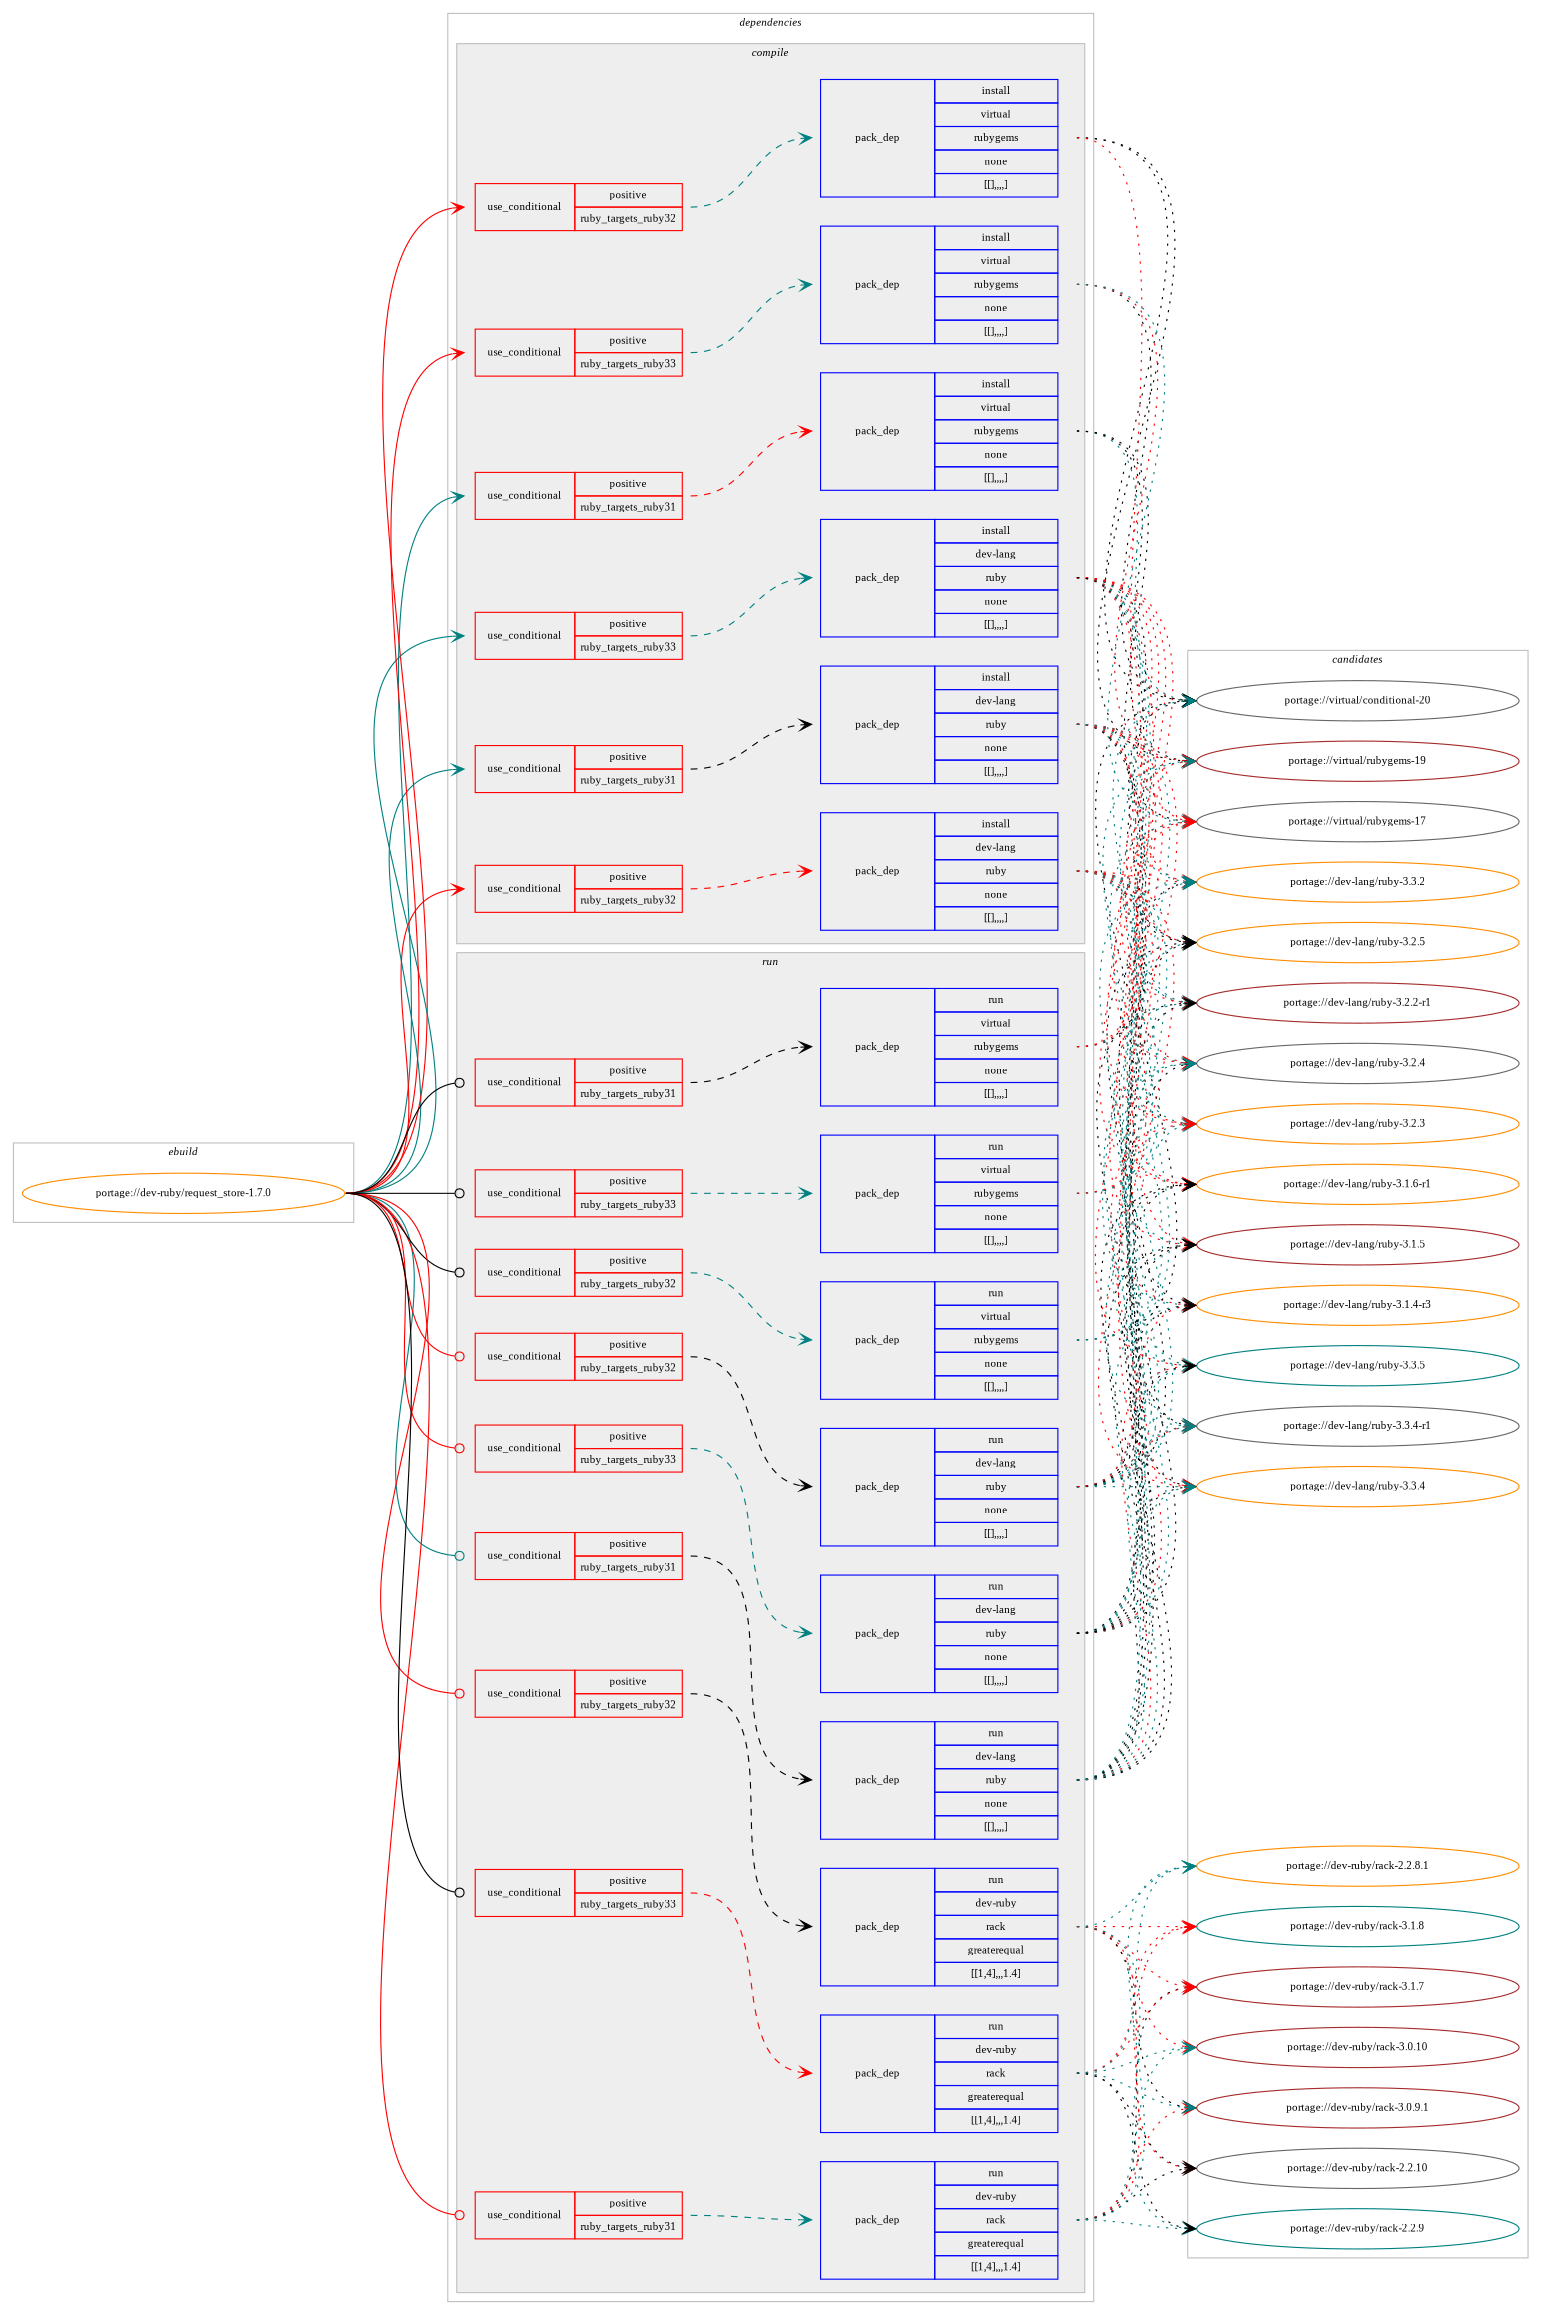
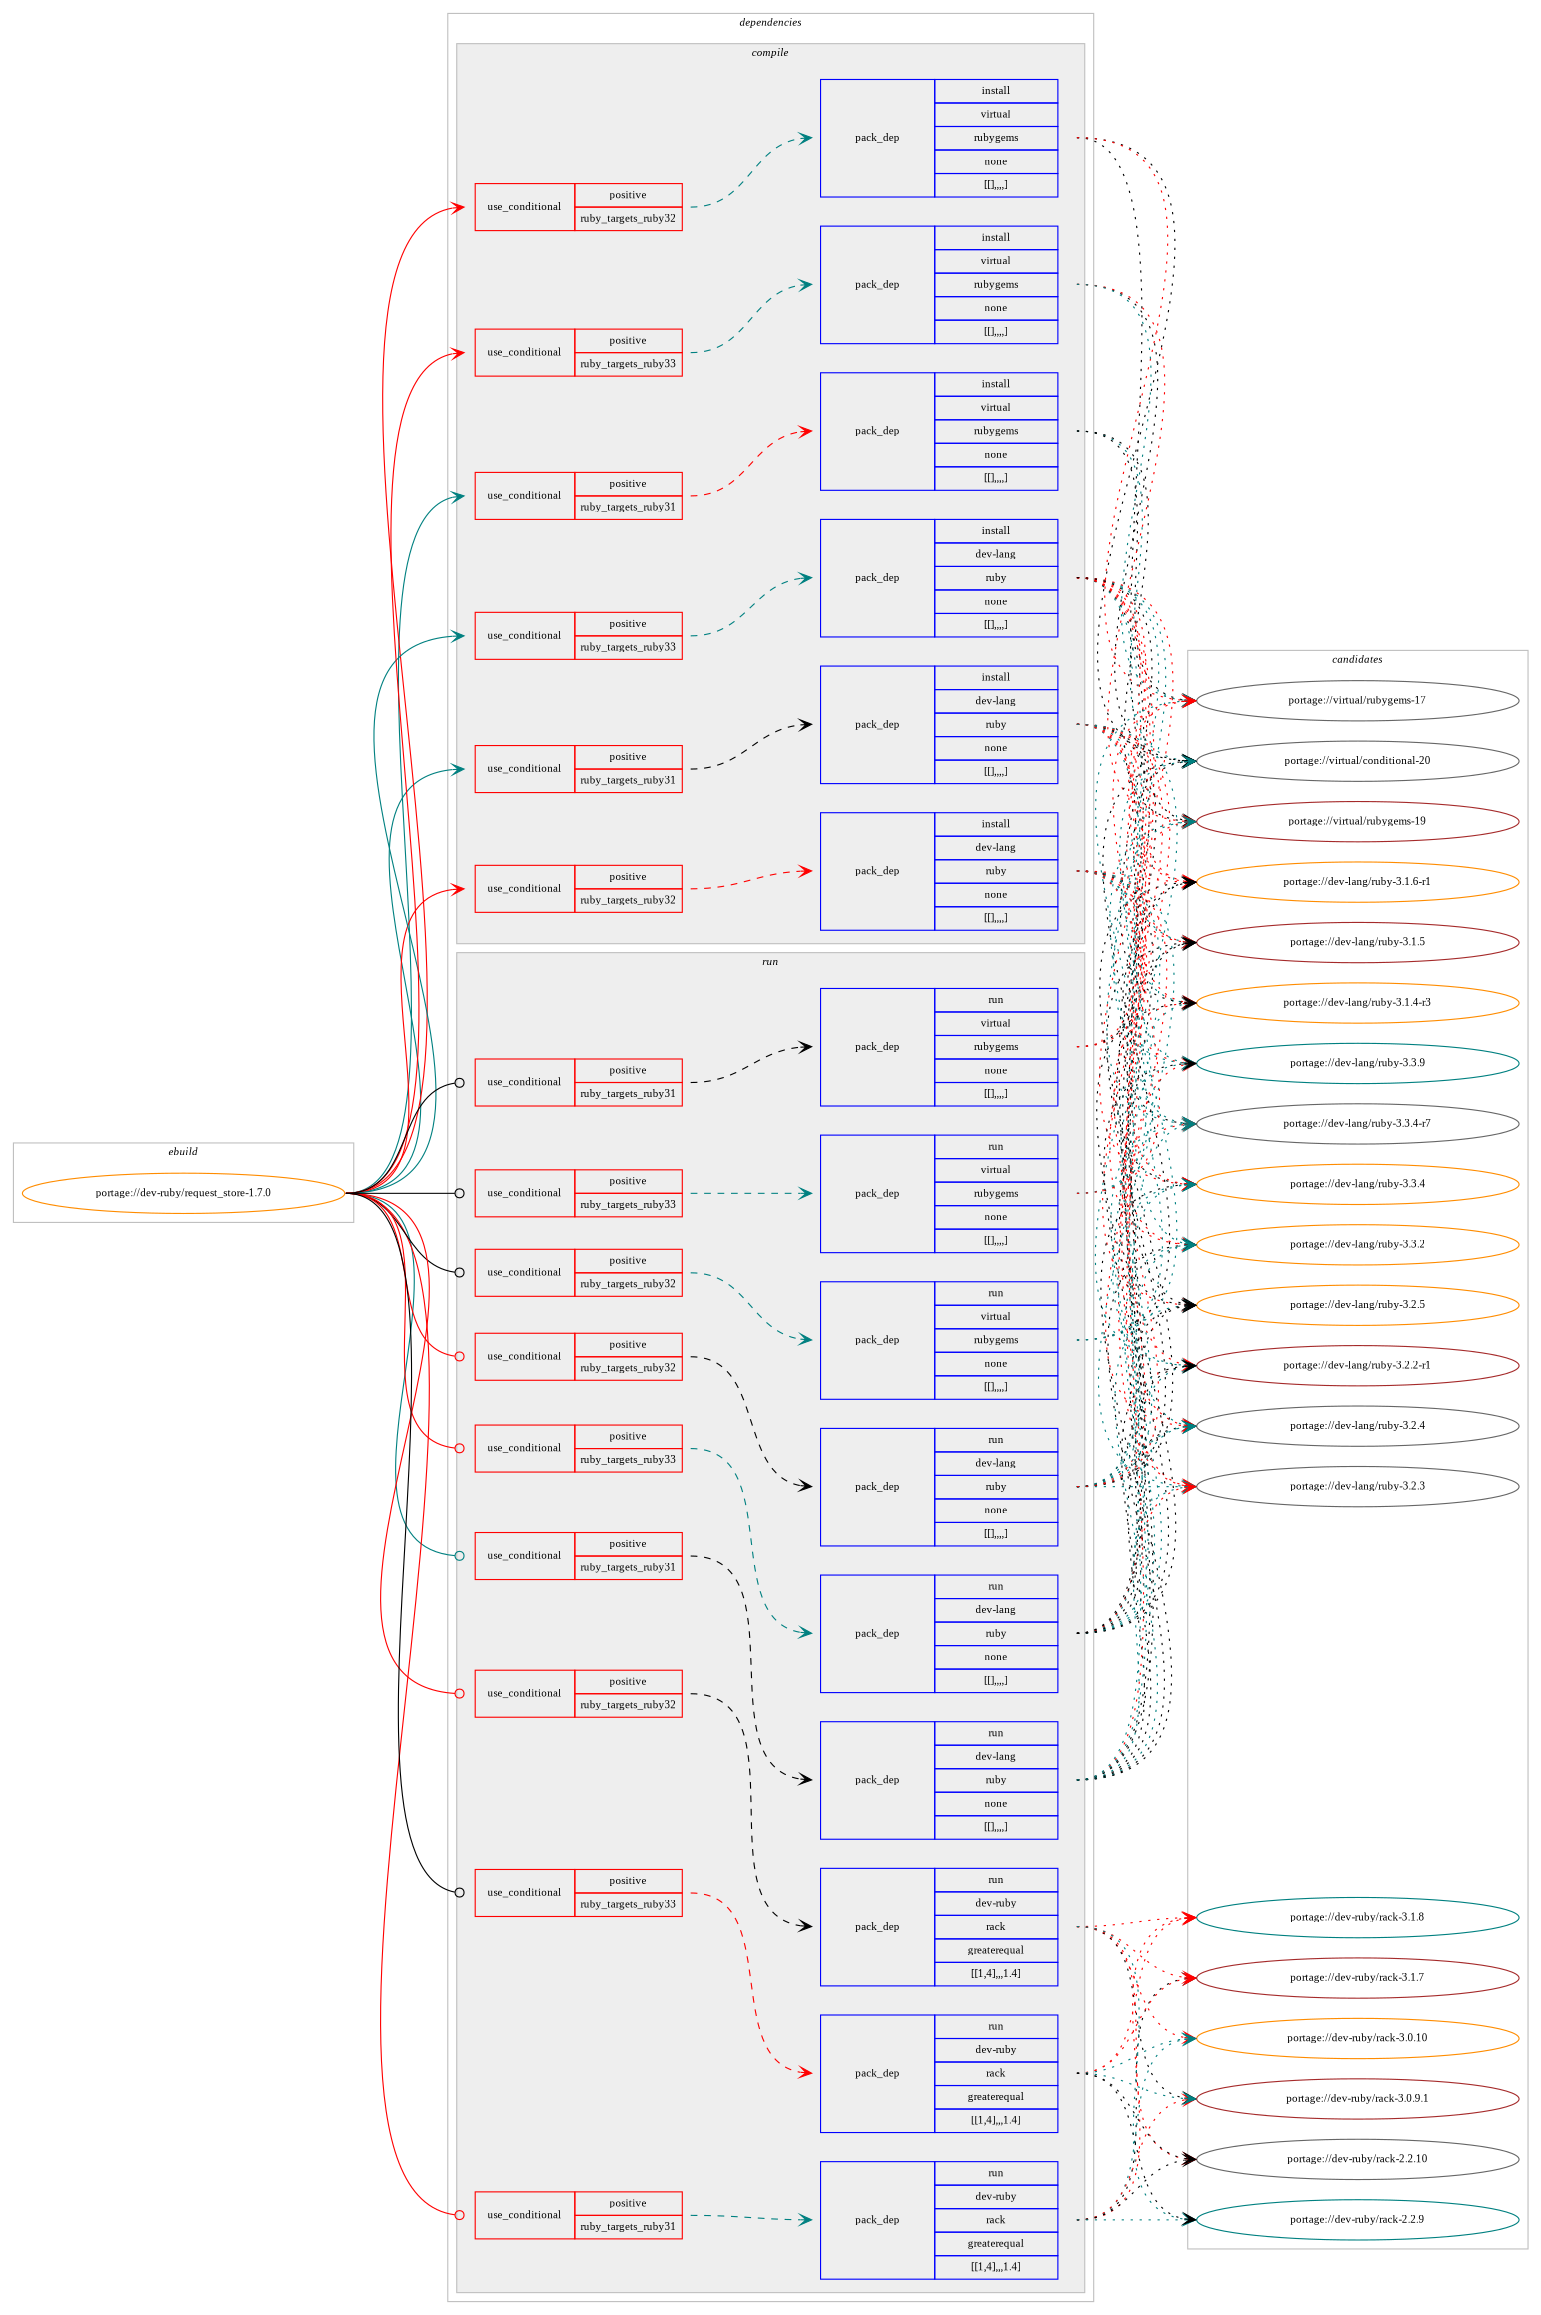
node "portage://dev-lang/ruby-3.2.3": color darkorange -> gray40
node "portage://dev-lang/ruby-3.3.5": label "portage://dev-lang/ruby-3.3.5" -> "portage://dev-lang/ruby-3.3.9"
node "portage://dev-lang/ruby-3.3.4-r1": label "portage://dev-lang/ruby-3.3.4-r1" -> "portage://dev-lang/ruby-3.3.4-r7"
node "portage://dev-ruby/rack-2.2.8.1": removed
node "portage://dev-ruby/rack-3.0.10": color brown -> darkorange
